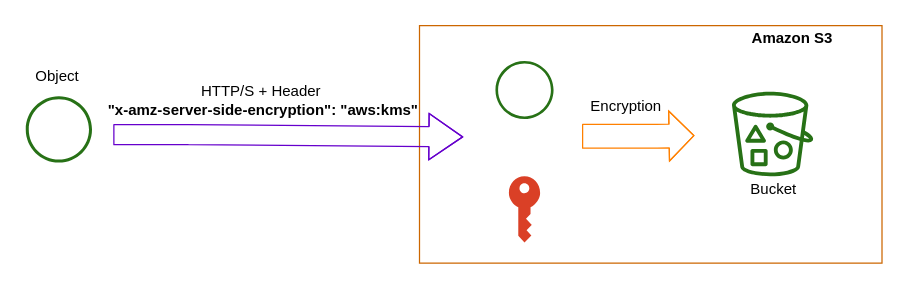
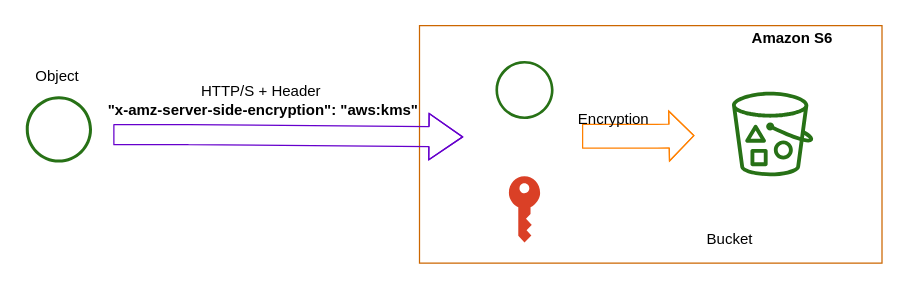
node "Amazon S3": label "Amazon S3" -> "Amazon S6"
node "Encryption": moved (626, 107) -> (613, 119)
node "Bucket": moved (773, 189) -> (729, 239)
